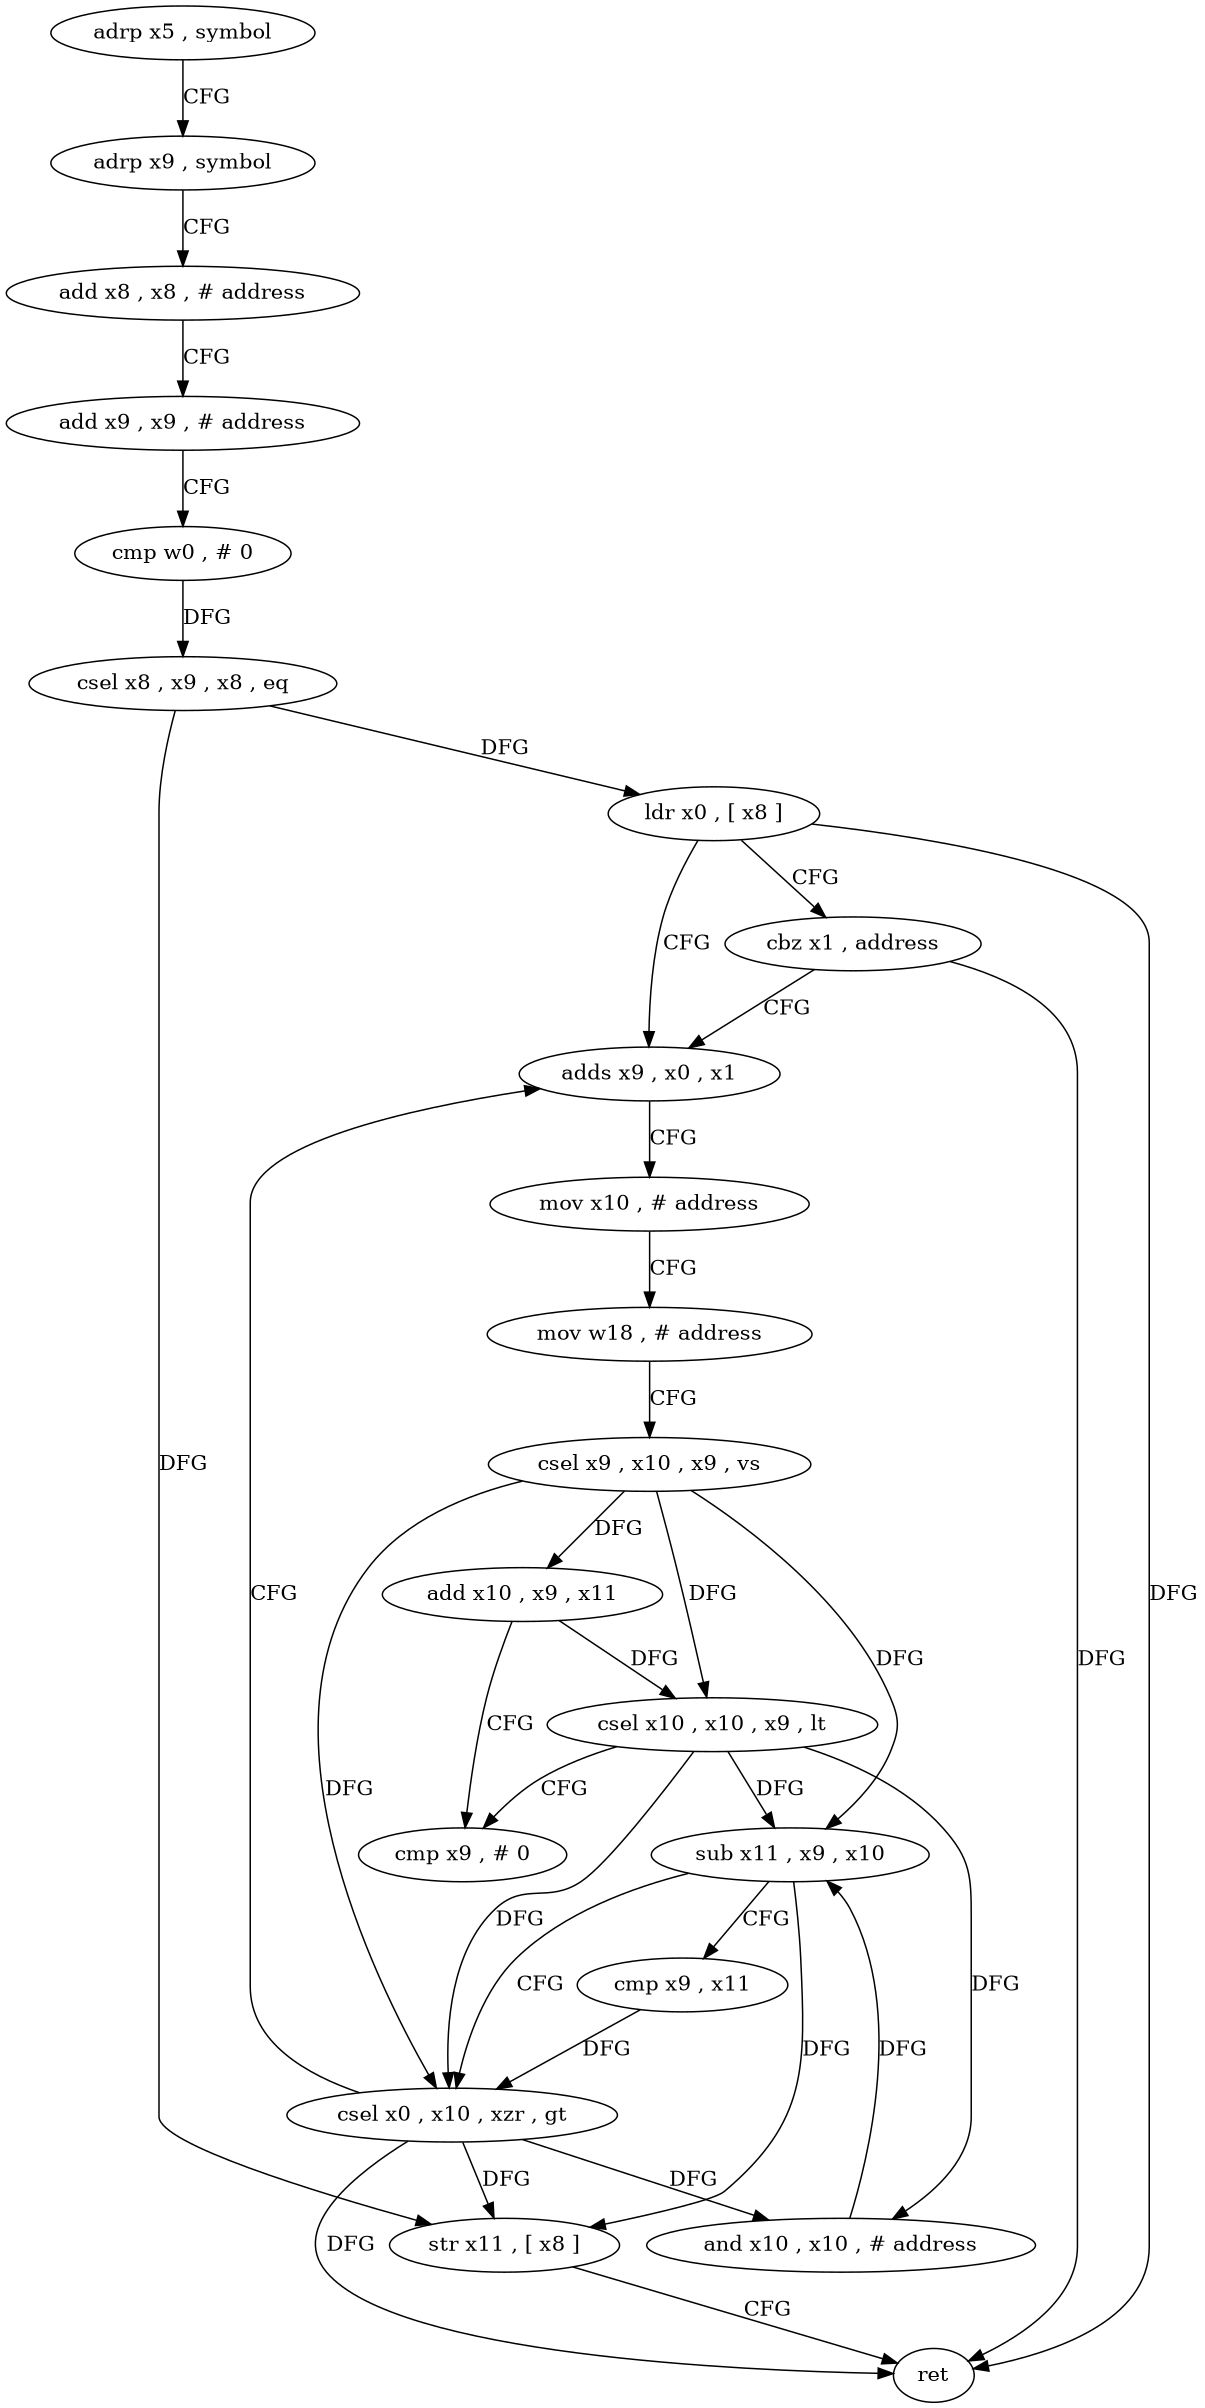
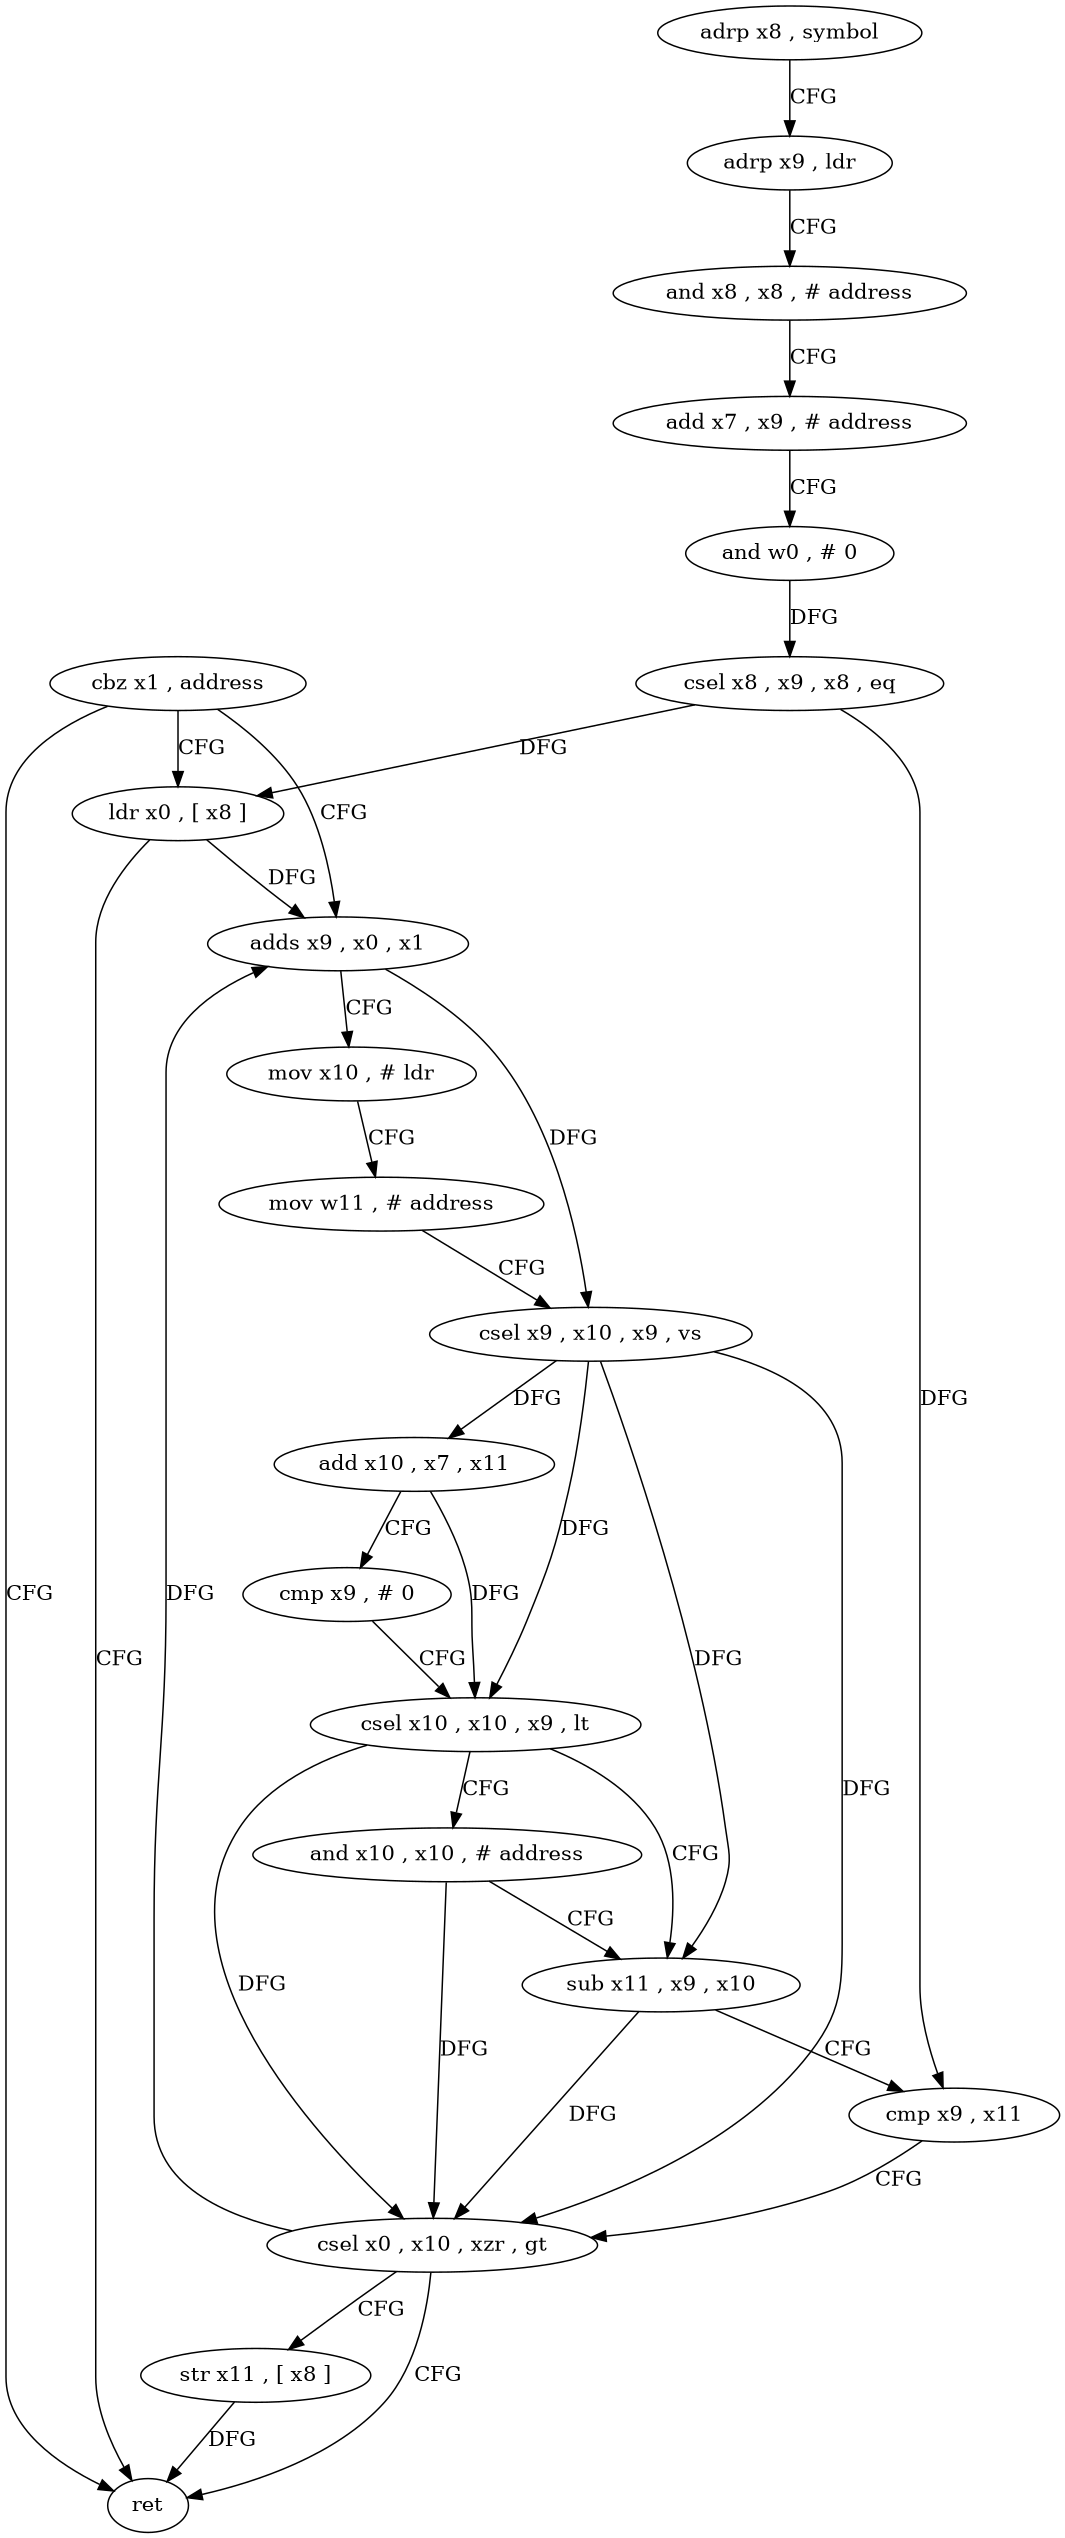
node "adrp x5 , symbol": label "adrp x5 , symbol" -> "adrp x8 , symbol"
node "adrp x9 , symbol": label "adrp x9 , symbol" -> "adrp x9 , ldr"
node "add x8 , x8 , # address": label "add x8 , x8 , # address" -> "and x8 , x8 , # address"
node "add x9 , x9 , # address": label "add x9 , x9 , # address" -> "add x7 , x9 , # address"
node "cmp w0 , # 0": label "cmp w0 , # 0" -> "and w0 , # 0"
edge "ldr x0 , [ x8 ]" -> "cbz x1 , address": reversed
edge "ldr x0 , [ x8 ]" -> "adds x9 , x0 , x1": label "CFG" -> "DFG"
edge "adds x9 , x0 , x1" -> "csel x9 , x10 , x9 , vs": added, label "DFG"
node "mov x10 , # address": label "mov x10 , # address" -> "mov x10 , # ldr"
node "mov w18 , # address": label "mov w18 , # address" -> "mov w11 , # address"
edge "csel x8 , x9 , x8 , eq" -> "str x11 , [ x8 ]": now "csel x8 , x9 , x8 , eq" -> "cmp x9 , x11"
edge "csel x0 , x10 , xzr , gt" -> "adds x9 , x0 , x1": label "CFG" -> "DFG"
node "add x10 , x9 , x11": label "add x10 , x9 , x11" -> "add x10 , x7 , x11"
edge "ldr x0 , [ x8 ]" -> "ret": label "DFG" -> "CFG"
edge "cbz x1 , address" -> "ret": label "DFG" -> "CFG"
edge "csel x10 , x10 , x9 , lt" -> "cmp x9 , # 0": reversed
edge "csel x10 , x10 , x9 , lt" -> "sub x11 , x9 , x10": label "DFG" -> "CFG"
edge "sub x11 , x9 , x10" -> "csel x0 , x10 , xzr , gt": label "CFG" -> "DFG"
edge "csel x10 , x10 , x9 , lt" -> "and x10 , x10 , # address": label "DFG" -> "CFG"
edge "cmp x9 , x11" -> "csel x0 , x10 , xzr , gt": label "DFG" -> "CFG"
edge "and x10 , x10 , # address" -> "sub x11 , x9 , x10": label "DFG" -> "CFG"
edge "sub x11 , x9 , x10" -> "str x11 , [ x8 ]": removed, label "DFG"
edge "csel x0 , x10 , xzr , gt" -> "and x10 , x10 , # address": reversed
edge "csel x0 , x10 , xzr , gt" -> "str x11 , [ x8 ]": label "DFG" -> "CFG"
edge "csel x0 , x10 , xzr , gt" -> "ret": label "DFG" -> "CFG"
edge "str x11 , [ x8 ]" -> "ret": label "CFG" -> "DFG"
